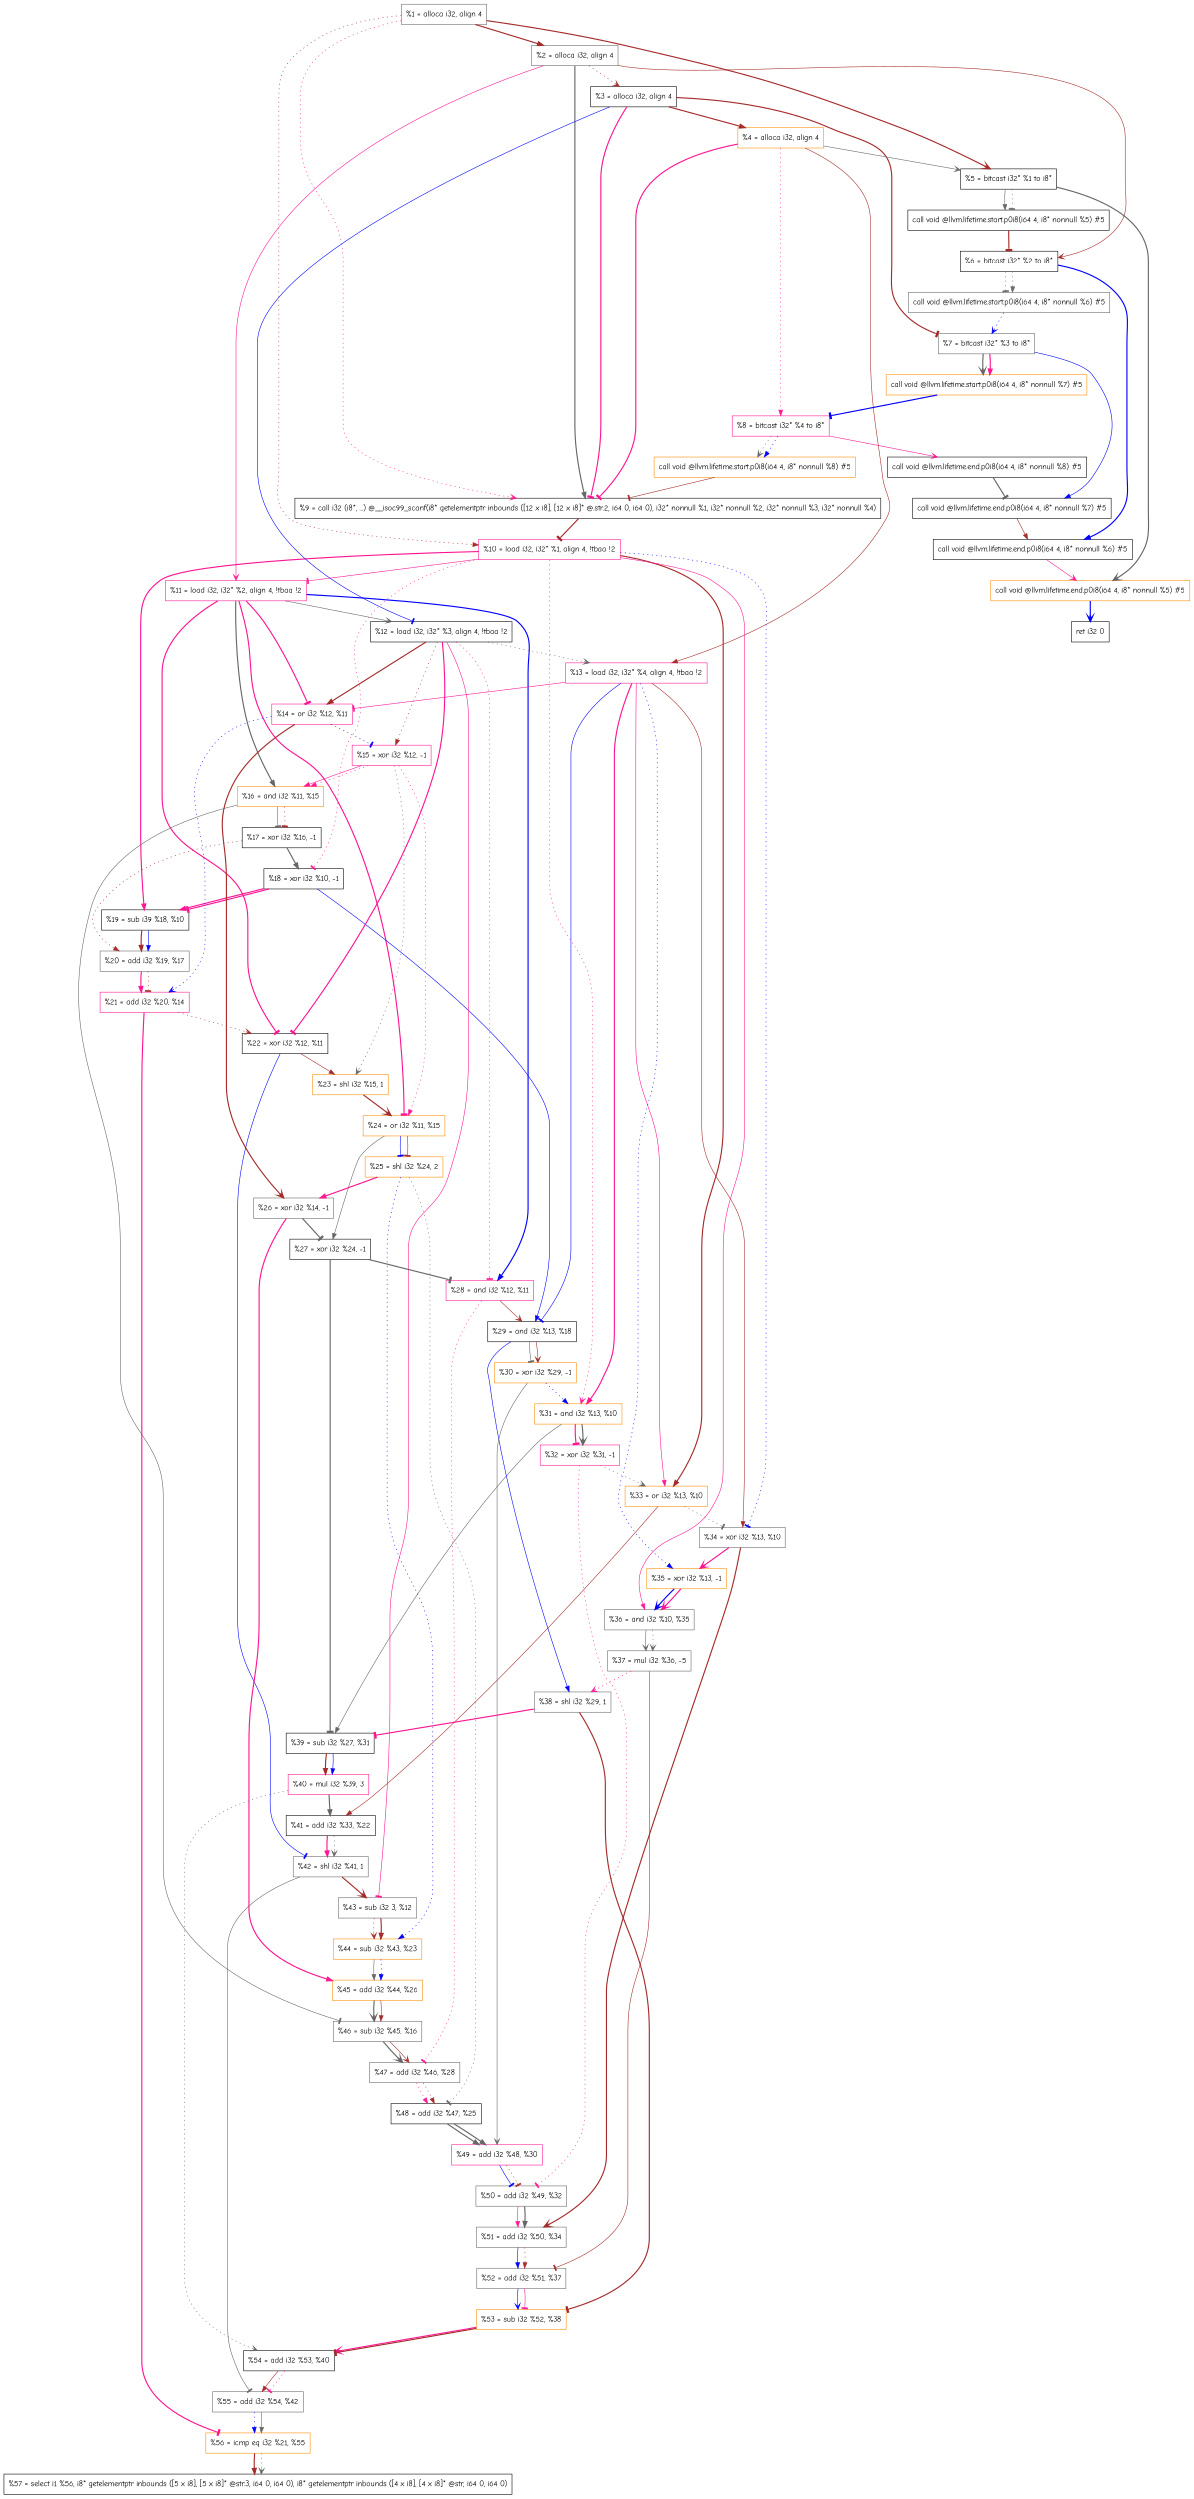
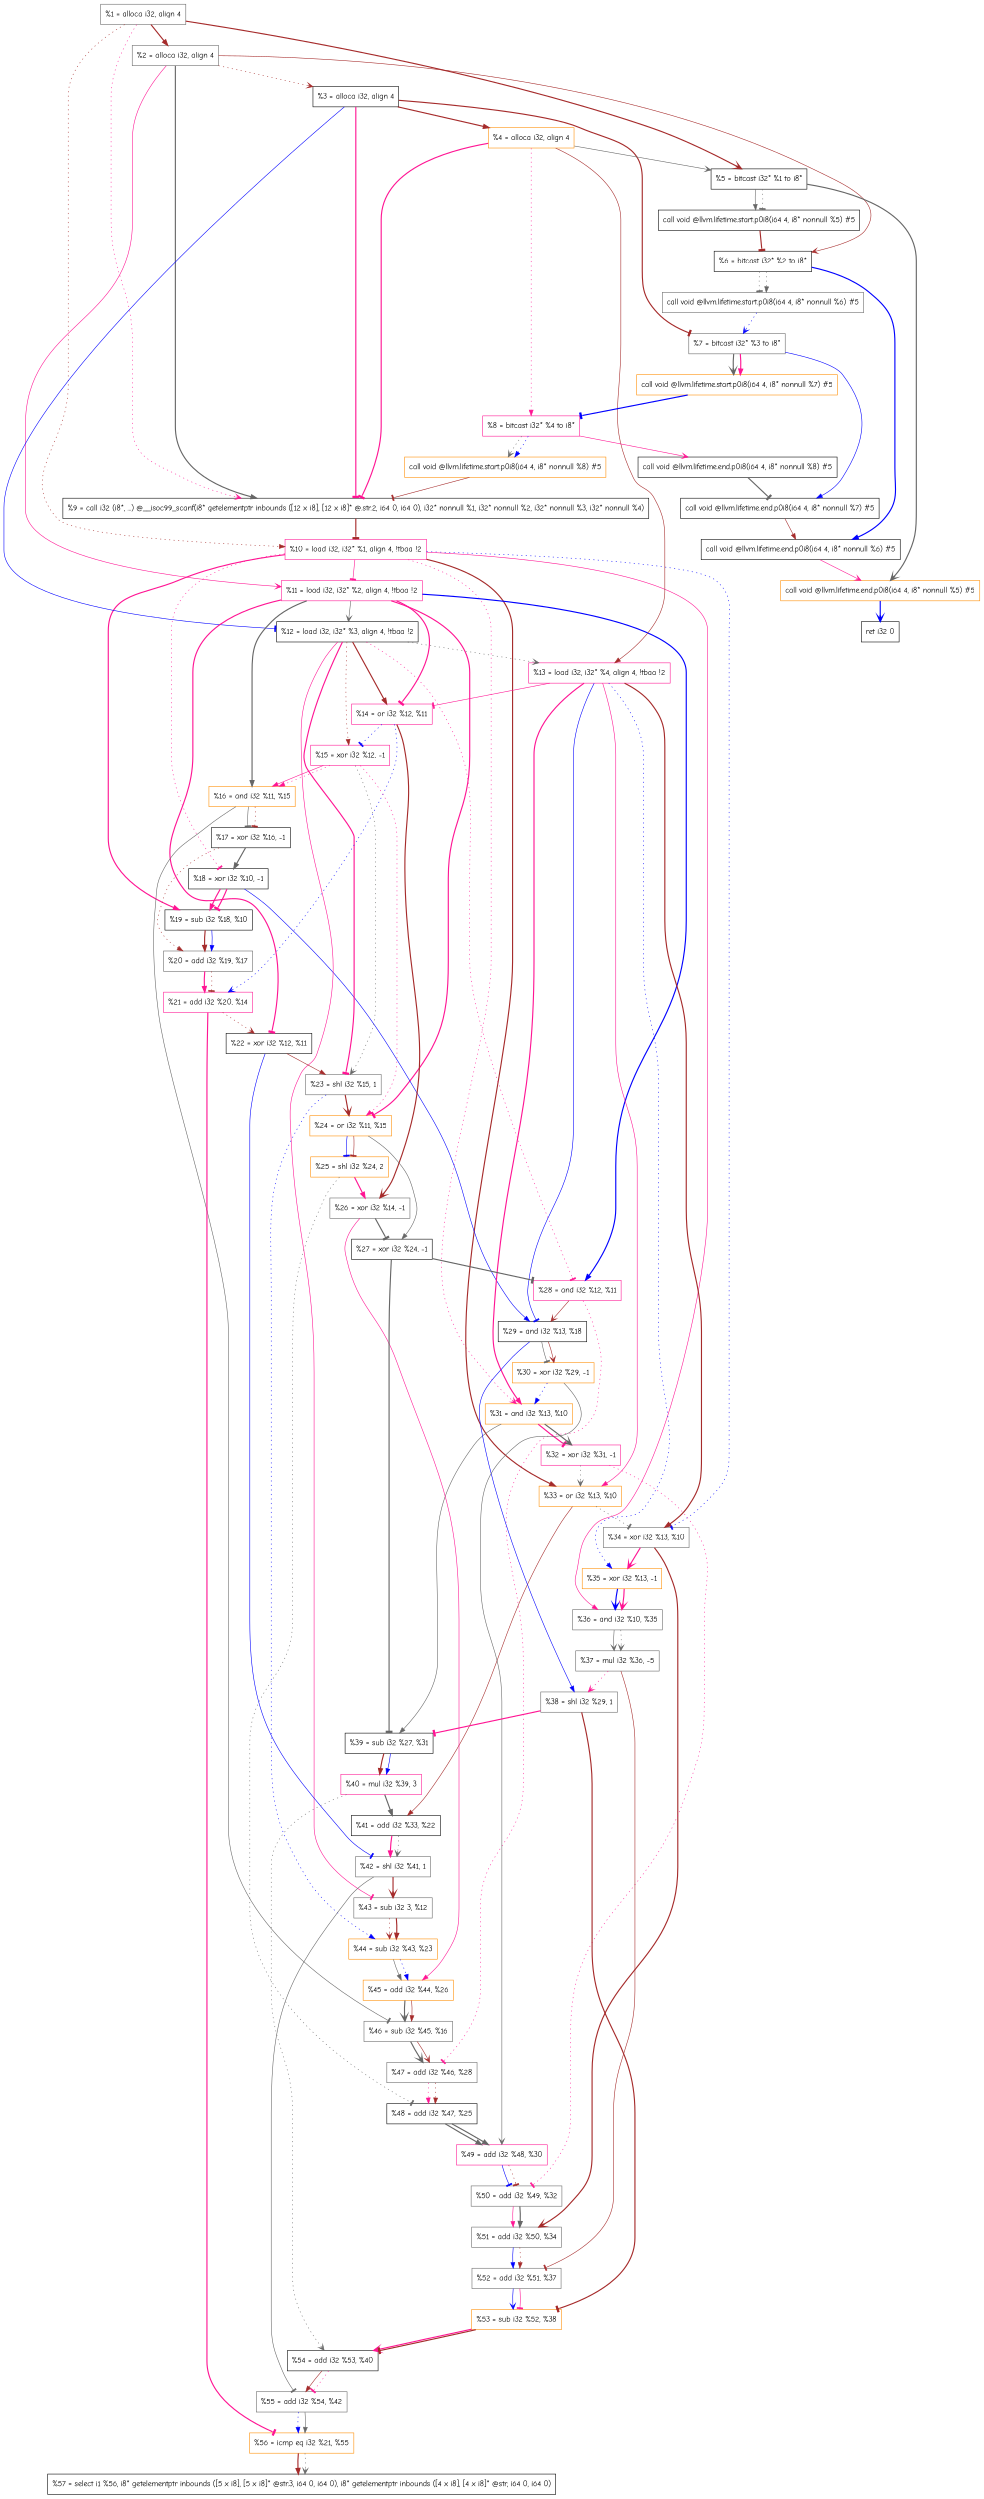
edge "%12 = load i32, i32* %3, align 4, !tbaa !2" -> "%22 = xor i32 %12, %11": now "%12 = load i32, i32* %3, align 4, !tbaa !2" -> "%23 = shl i32 %15, 1"
node "%19 = sub i39 %18, %10": label "%19 = sub i39 %18, %10" -> "%19 = sub i32 %18, %10"
node "%23 = shl i32 %15, 1": color darkorange -> gray40
edge "%13 = load i32, i32* %4, align 4, !tbaa !2" -> "%34 = xor i32 %13, %10": style solid -> bold
edge "%25 = shl i32 %24, 2" -> "%44 = sub i32 %43, %23": now "%23 = shl i32 %15, 1" -> "%44 = sub i32 %43, %23"
edge "%26 = xor i32 %14, -1" -> "%45 = add i32 %44, %26": style bold -> solid
